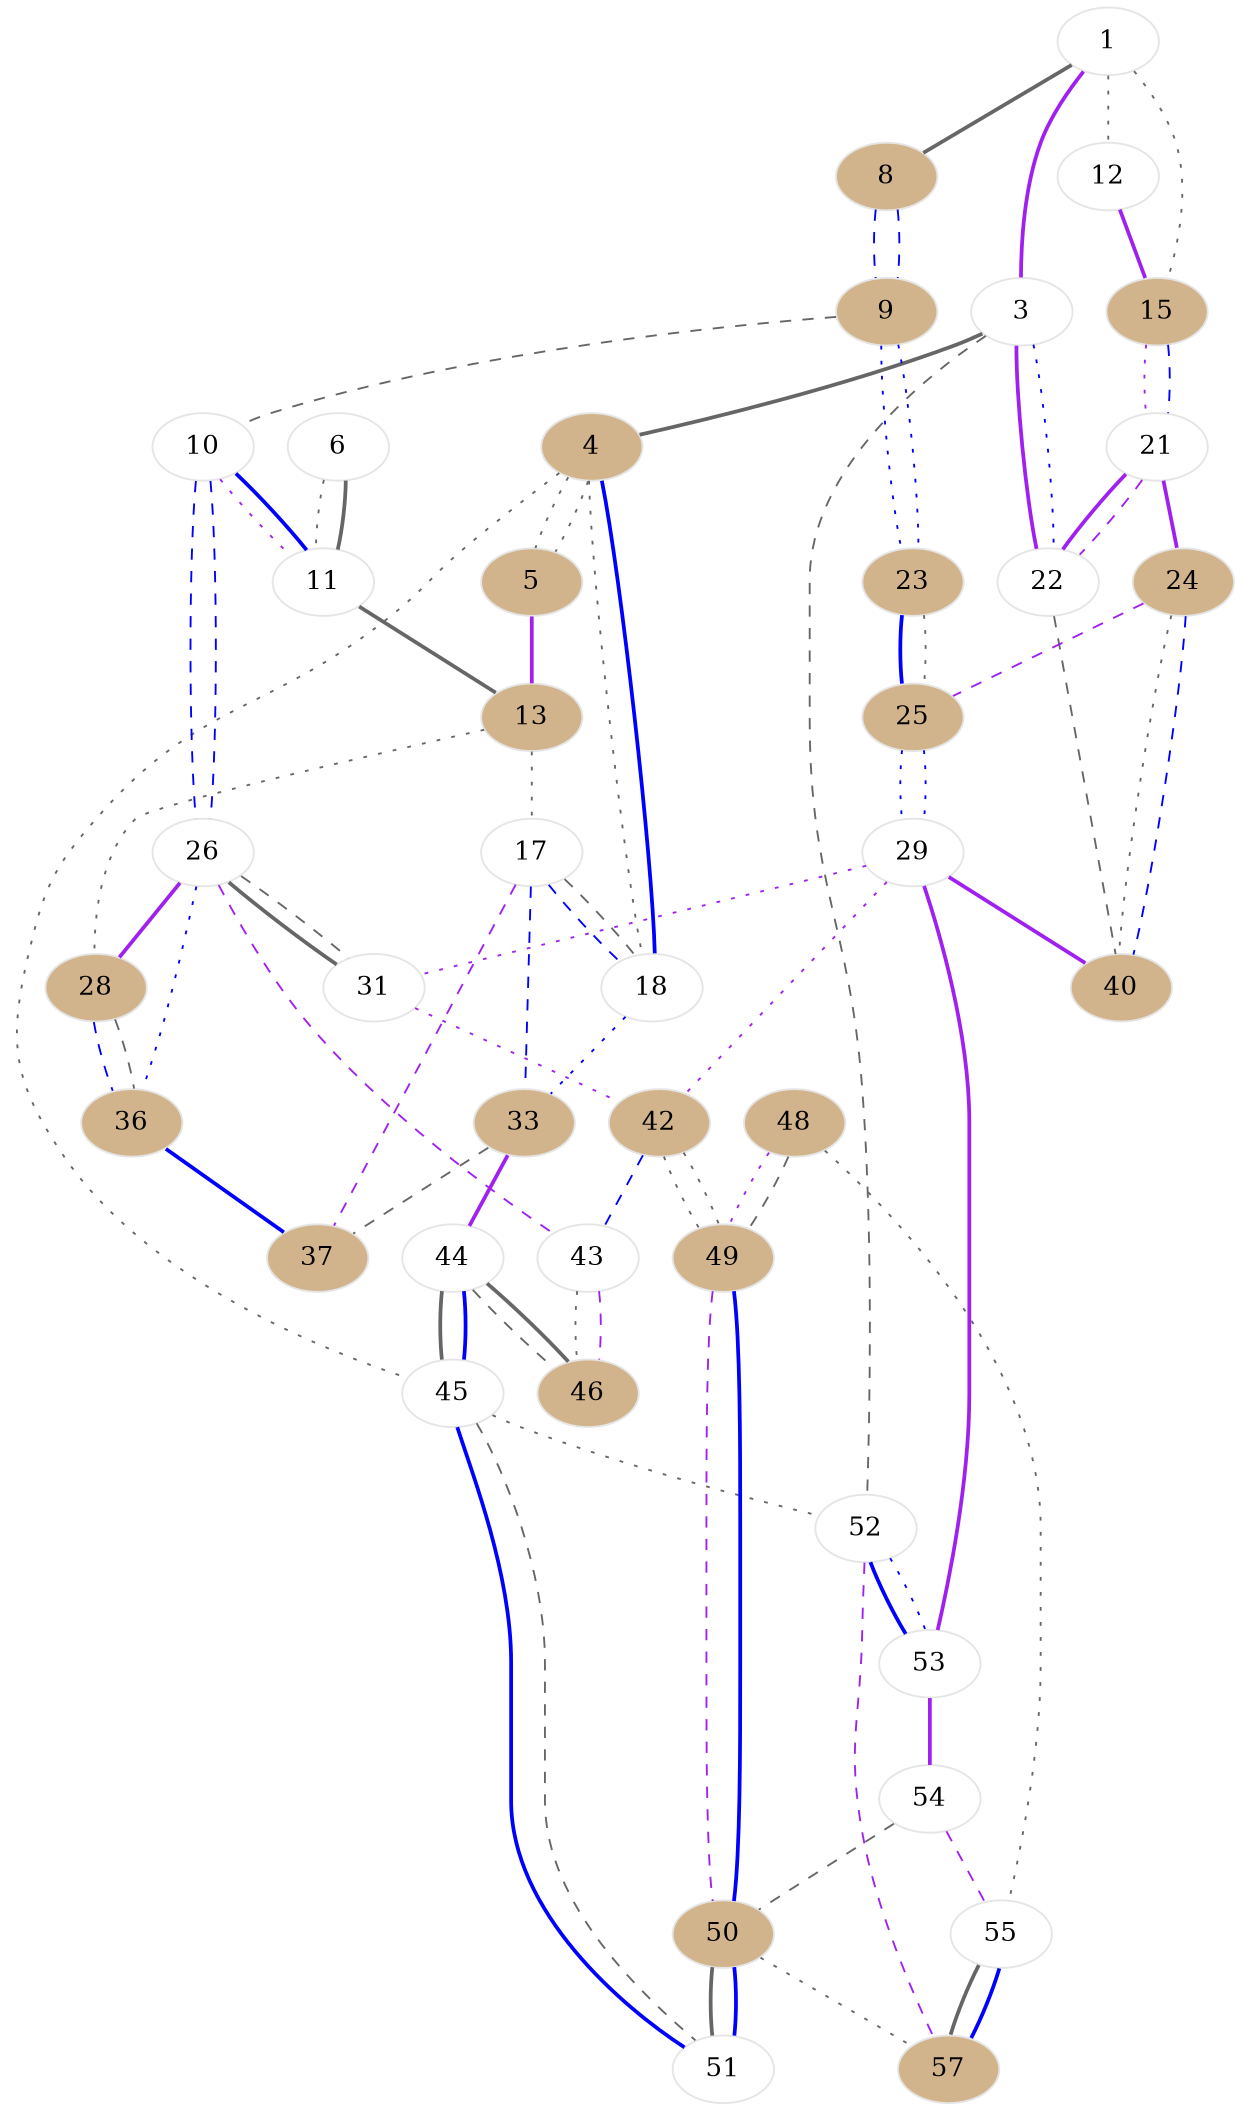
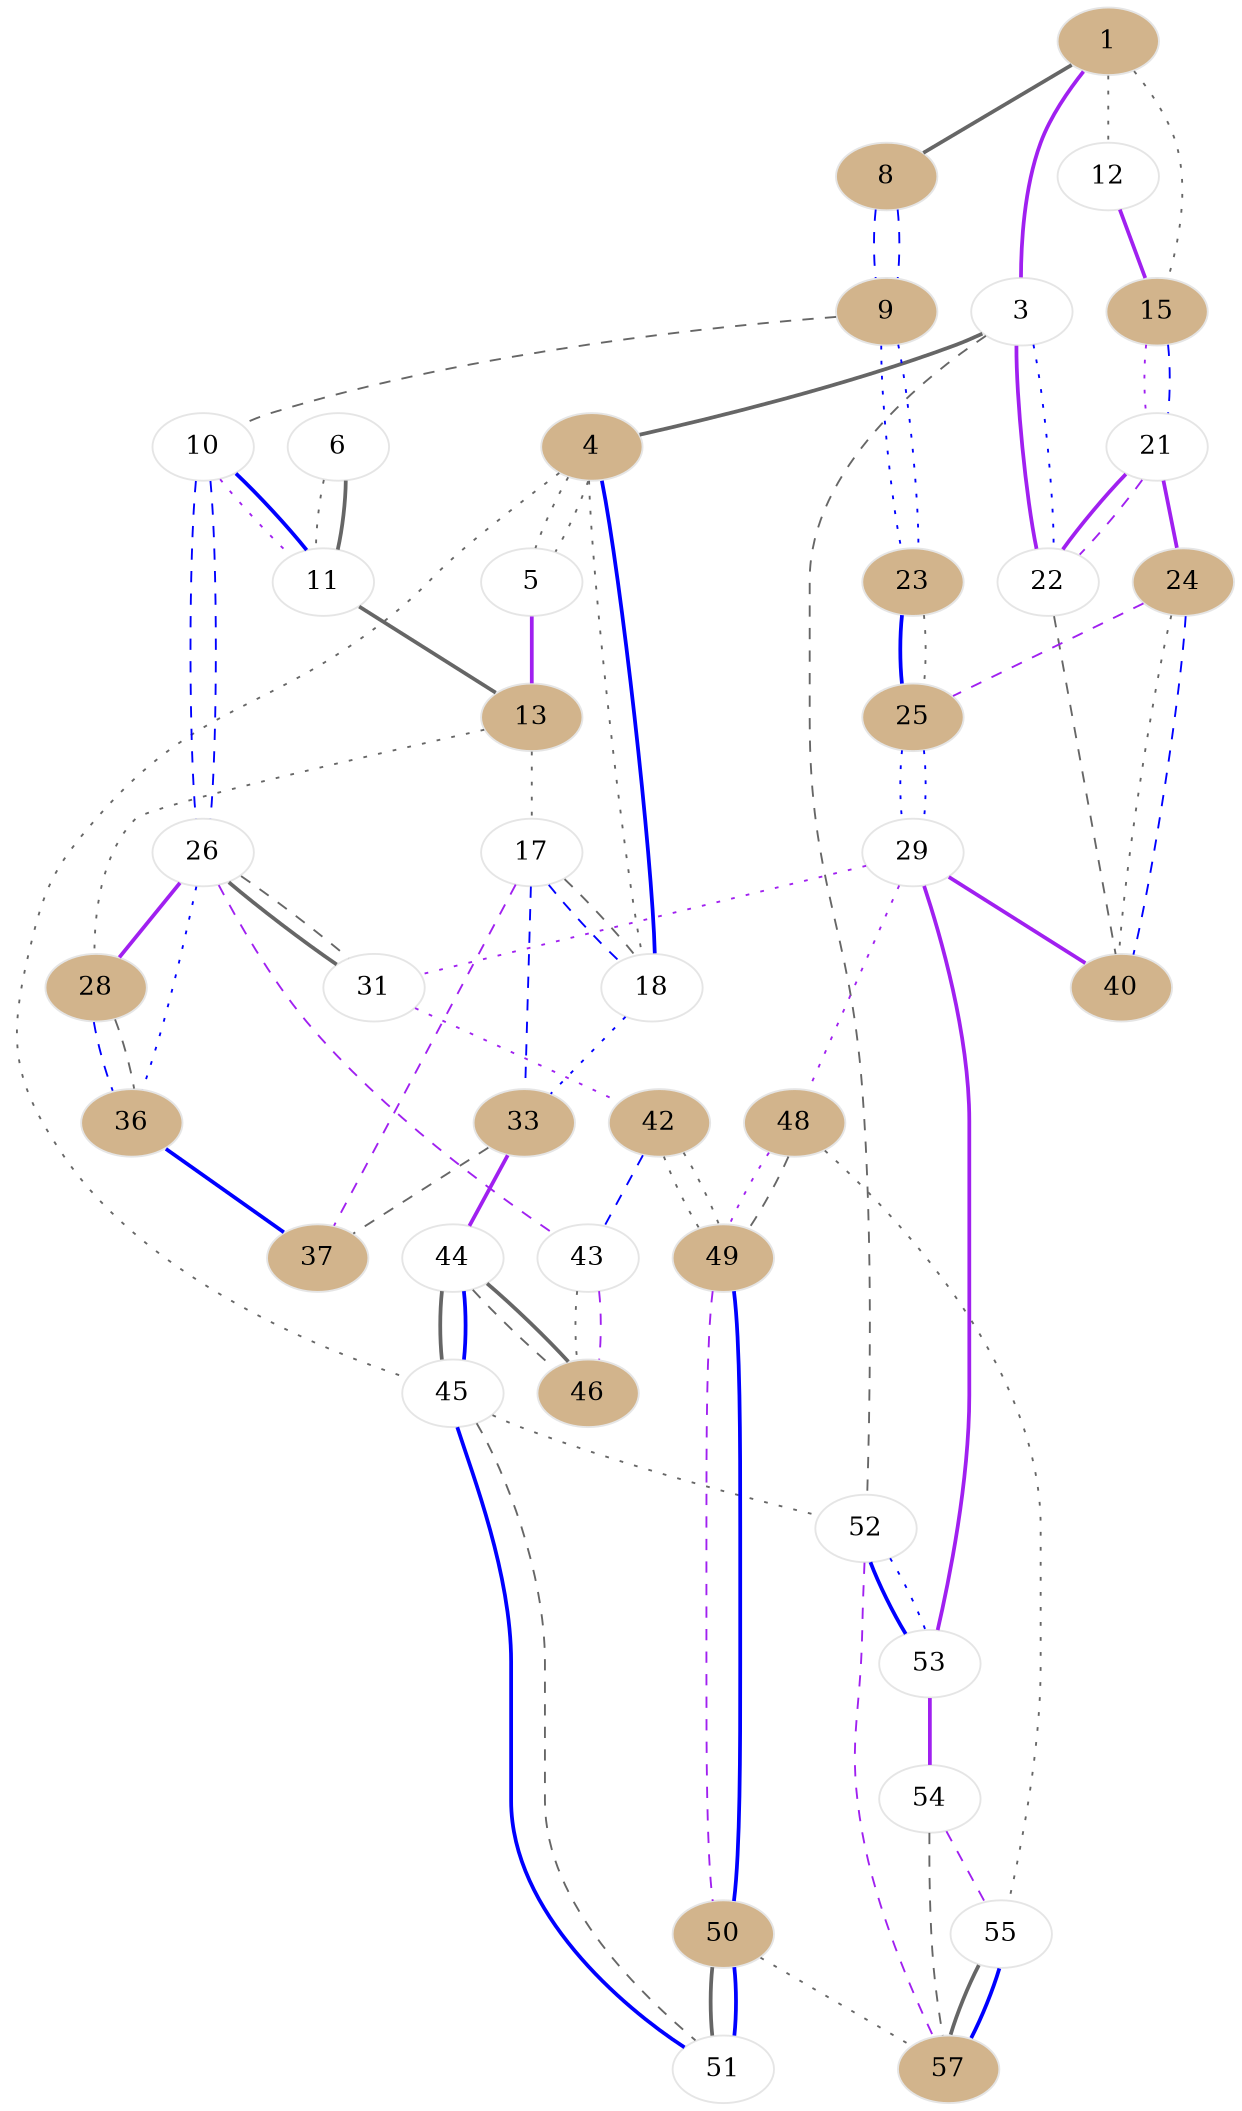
node "1": fillcolor white -> tan
node "5": fillcolor tan -> white
edge "29" -- "42": now "29" -- "48"
edge "54" -- "50": now "54" -- "57"
